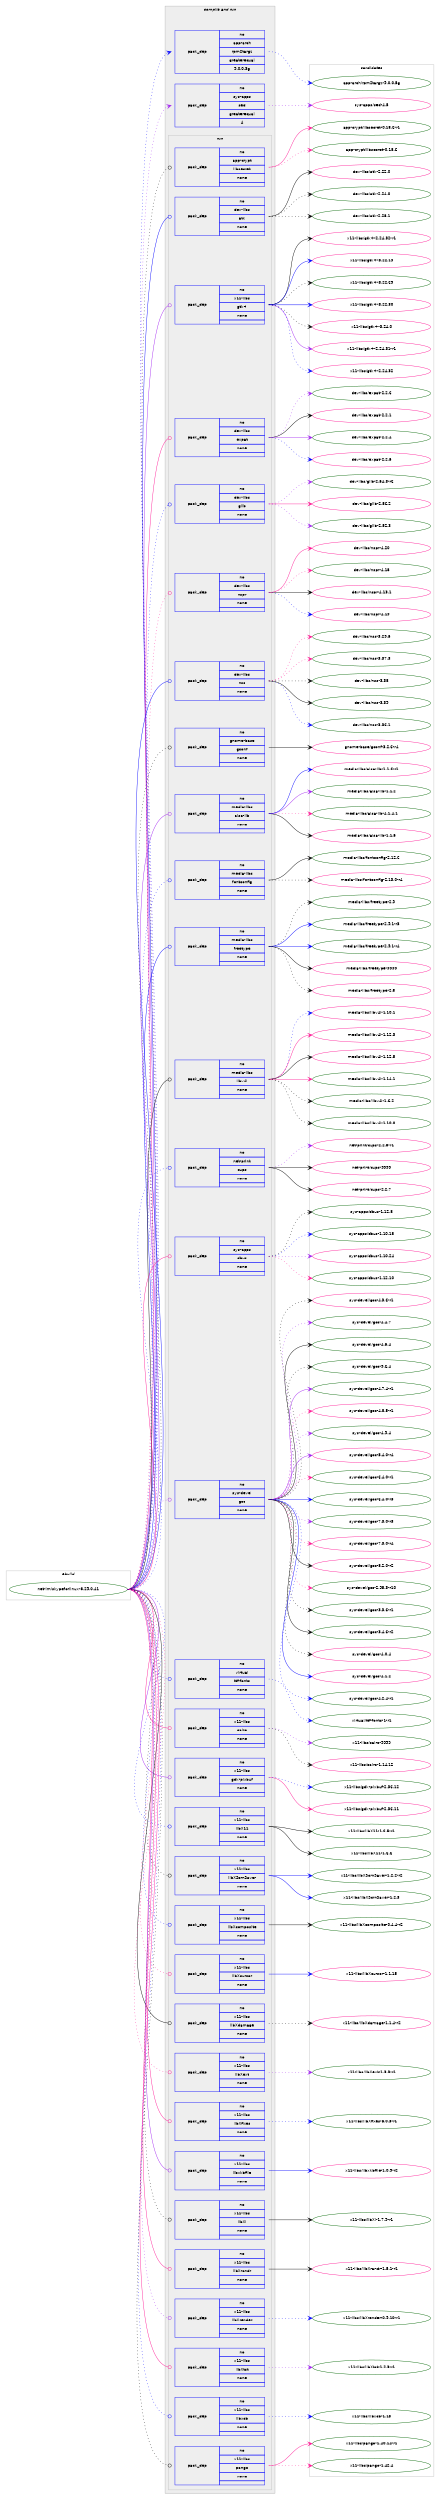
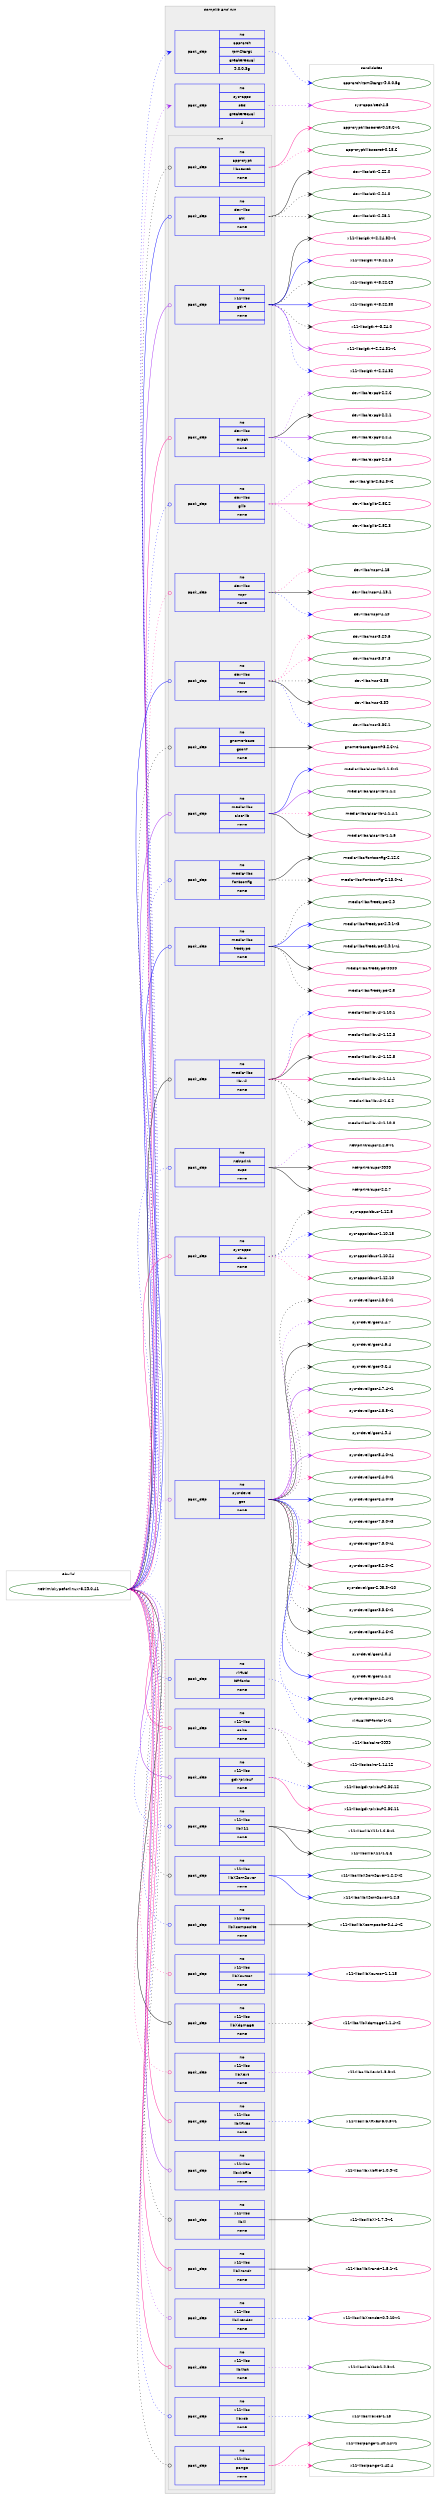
node "dev-libs/nspr-4.20": removed
node "dev-libs/nss-3.39": color darkgreen -> deeppink
node "sys-apps/dbus-1.12.8": color darkgreen -> deeppink
node "x11-libs/libXrender-0.9.10-r1": color darkgreen -> deeppink
